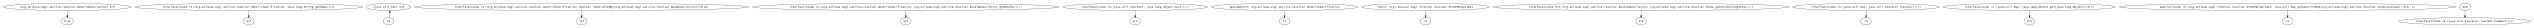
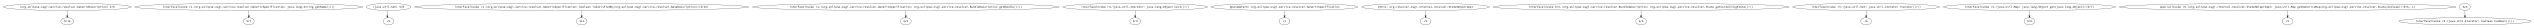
edge "r9" -> "(java.util.Set) $r8": reversed
